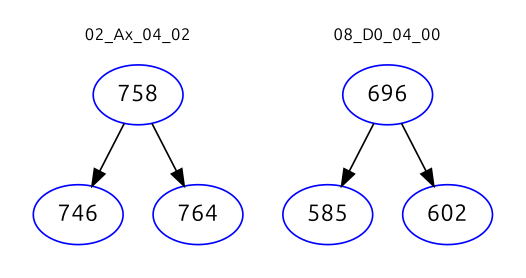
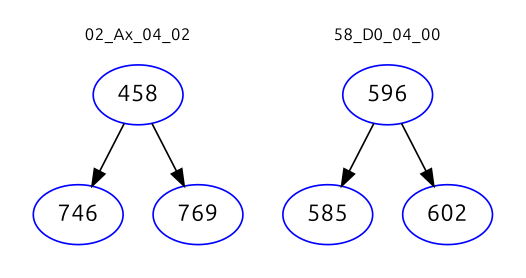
cluster "08_D0_04_00": label "08_D0_04_00" -> "58_D0_04_00"
node "758": label "758" -> "458"
node "696": label "696" -> "596"
node "764": label "764" -> "769"
